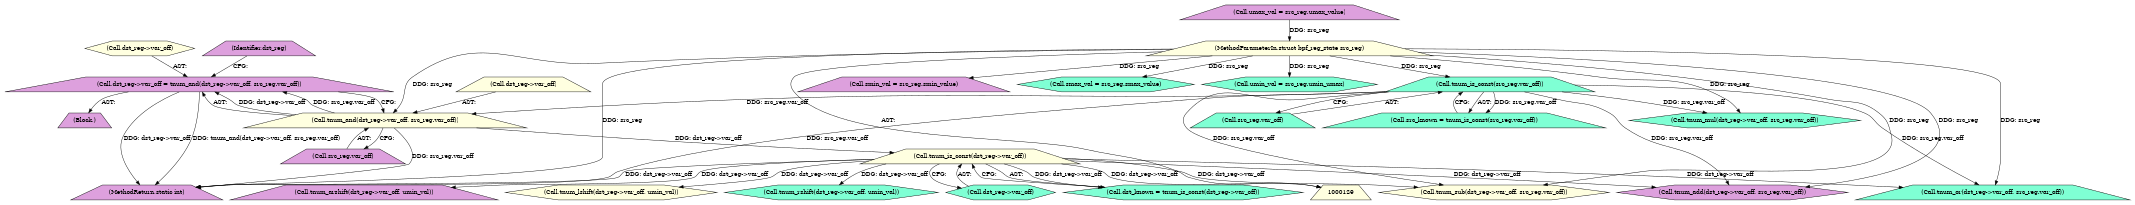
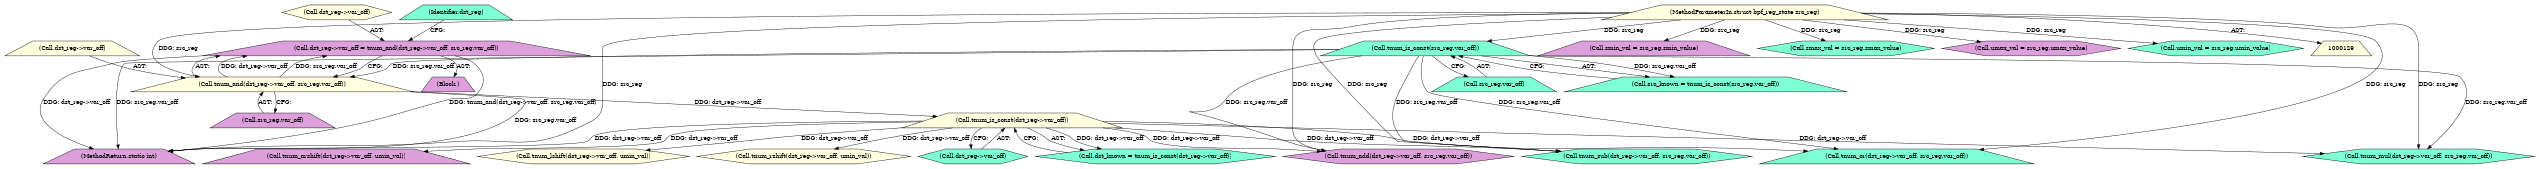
node "(Call,umax_val = src_reg.umax_value)": shape trapezium -> hexagon
edge "(Call,umax_val = src_reg.umax_value)" -> "(MethodParameterIn,struct bpf_reg_state src_reg)": reversed
node "(Identifier,dst_reg)": fillcolor plum -> aquamarine
node "(Call,umin_val = src_reg.umin_umax)": label "(Call,umin_val = src_reg.umin_umax)" -> "(Call,umin_val = src_reg.umin_value)"
edge "(Call,tnum_is_const(dst_reg->var_off))" -> "1000129": now "(Call,tnum_is_const(dst_reg->var_off))" -> "(Call,tnum_mul(dst_reg->var_off, src_reg.var_off))"
node "(Call,tnum_rshift(dst_reg->var_off, umin_val))": fillcolor aquamarine -> lightyellow
node "(Call,tnum_sub(dst_reg->var_off, src_reg.var_off))": fillcolor lightyellow -> aquamarine
